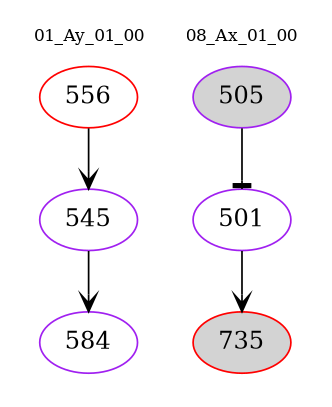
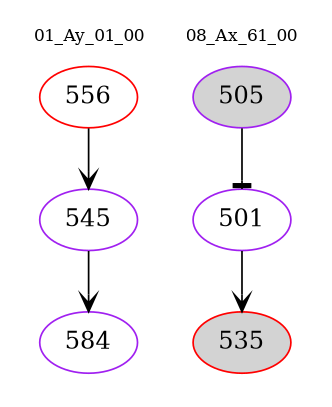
cluster "08_Ax_01_00": label "08_Ax_01_00" -> "08_Ax_61_00"
node "735": label "735" -> "535"
